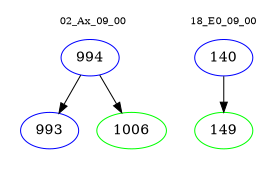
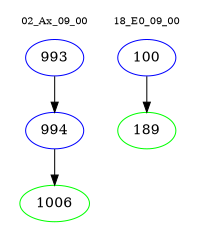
node "140": label "140" -> "100"
edge "994" -> "993": reversed
node "149": label "149" -> "189"
